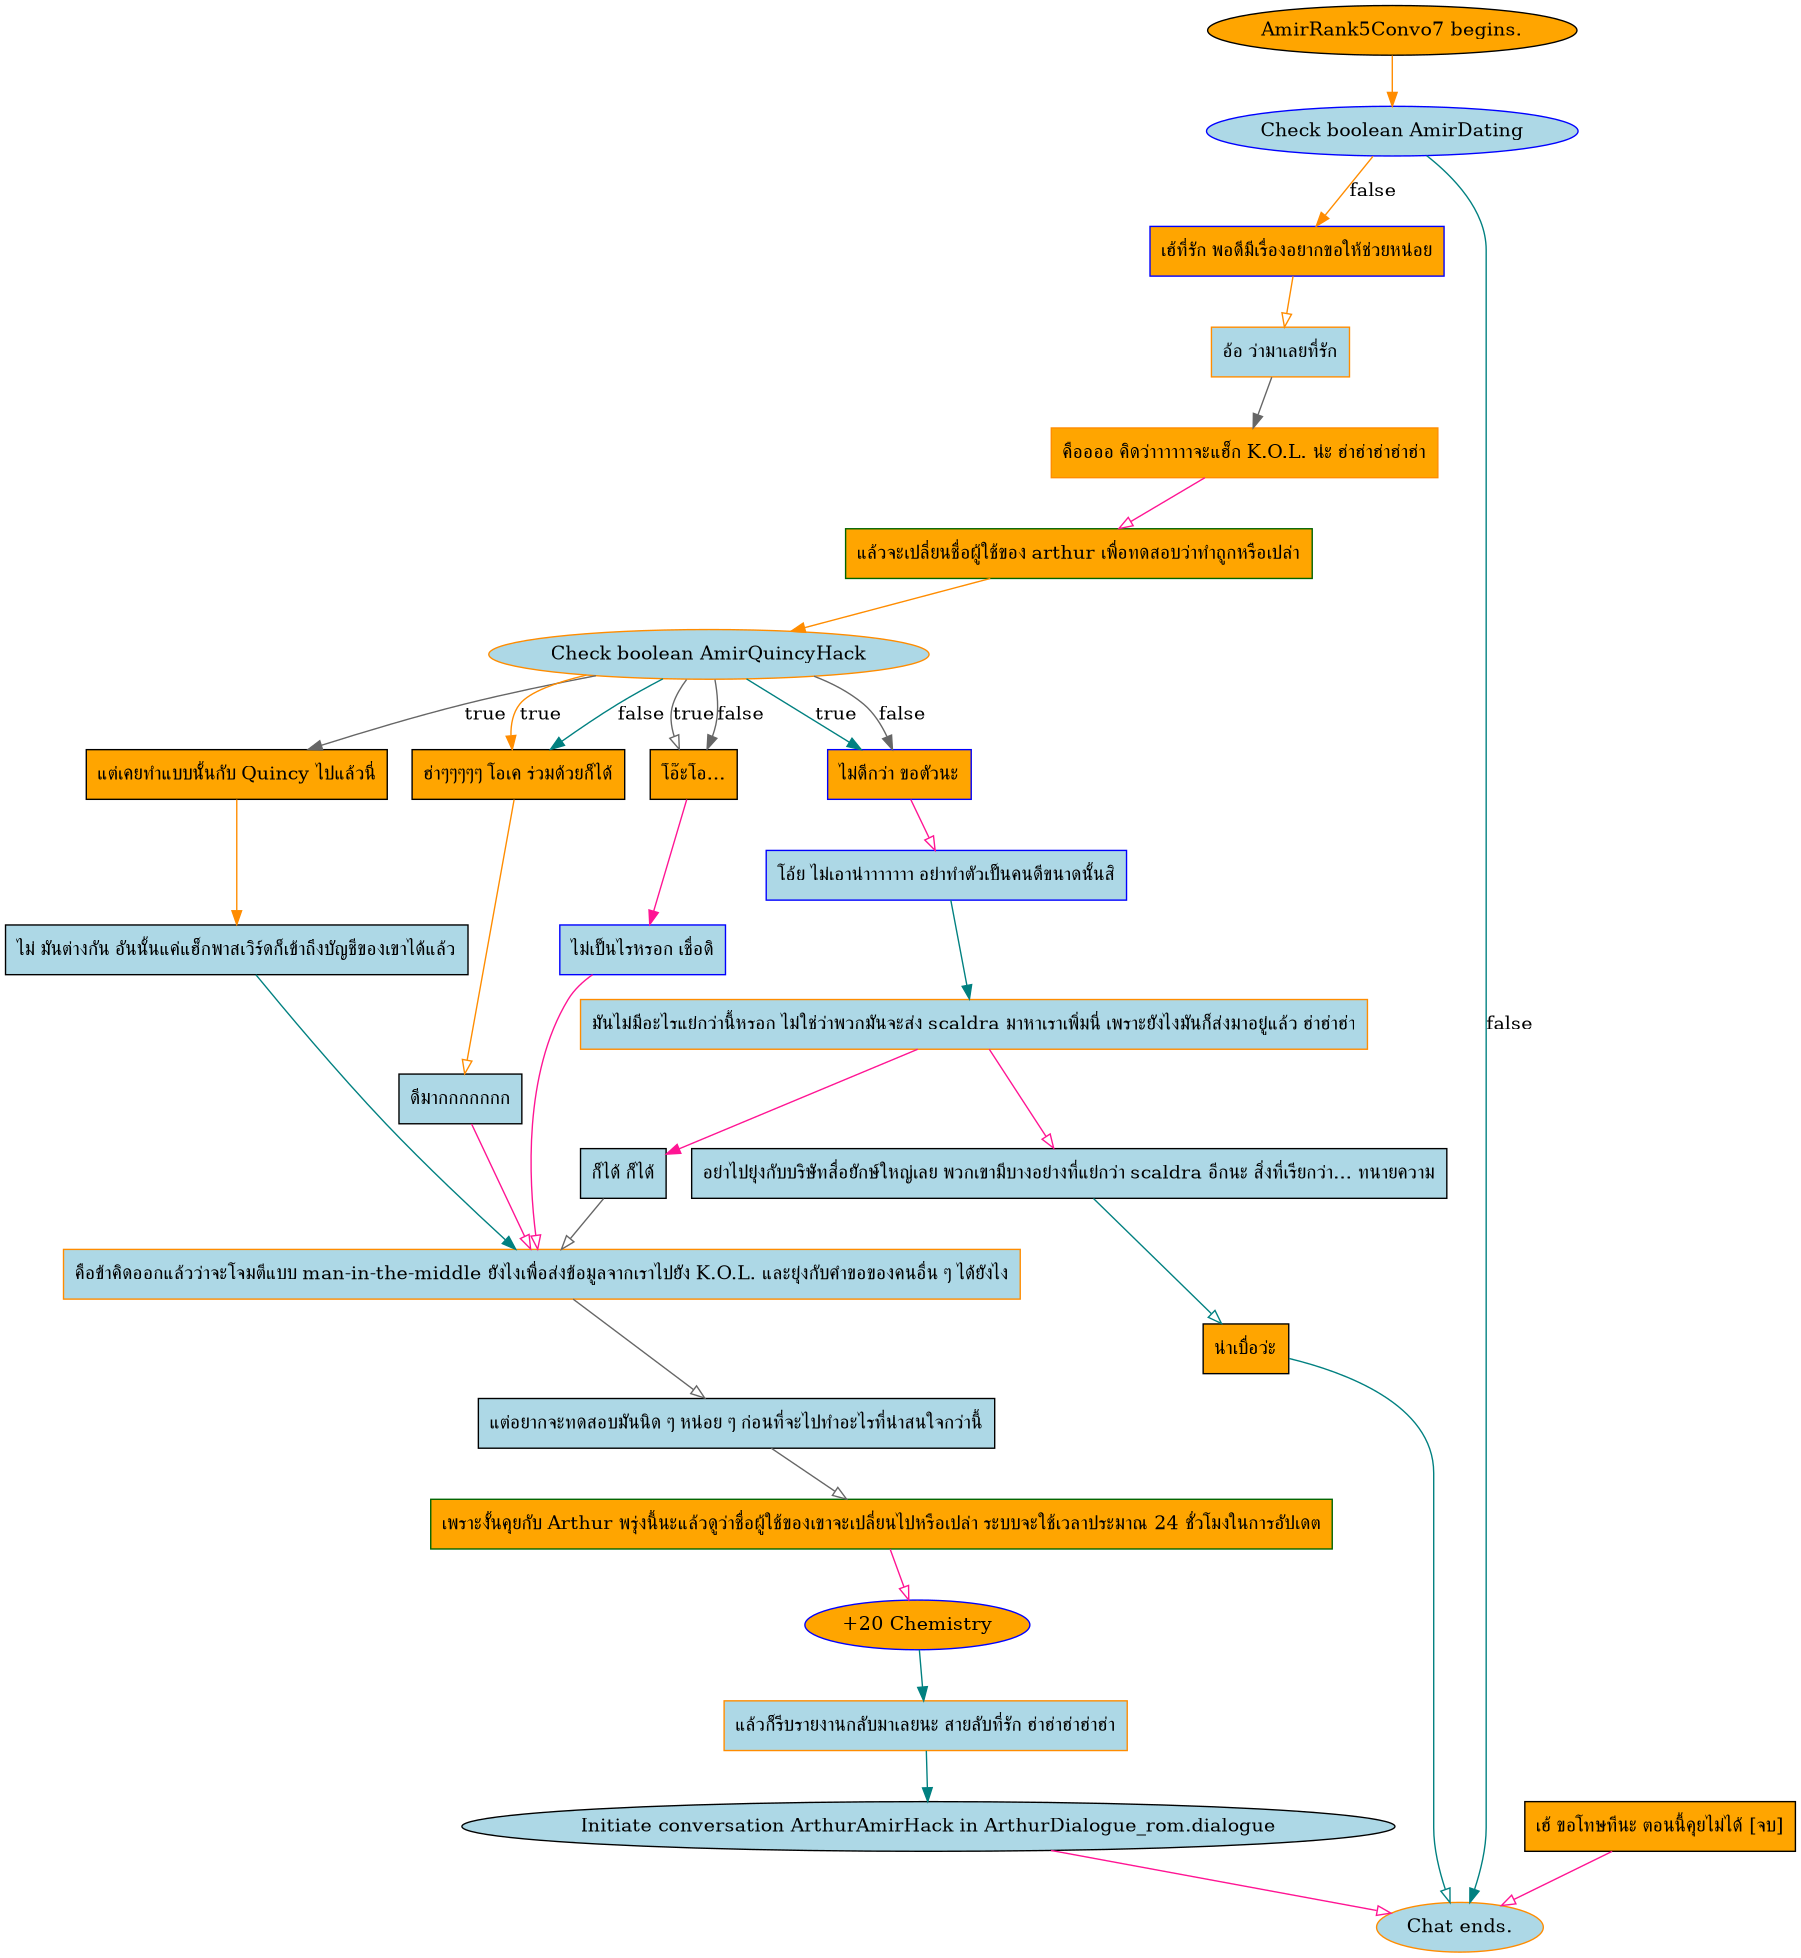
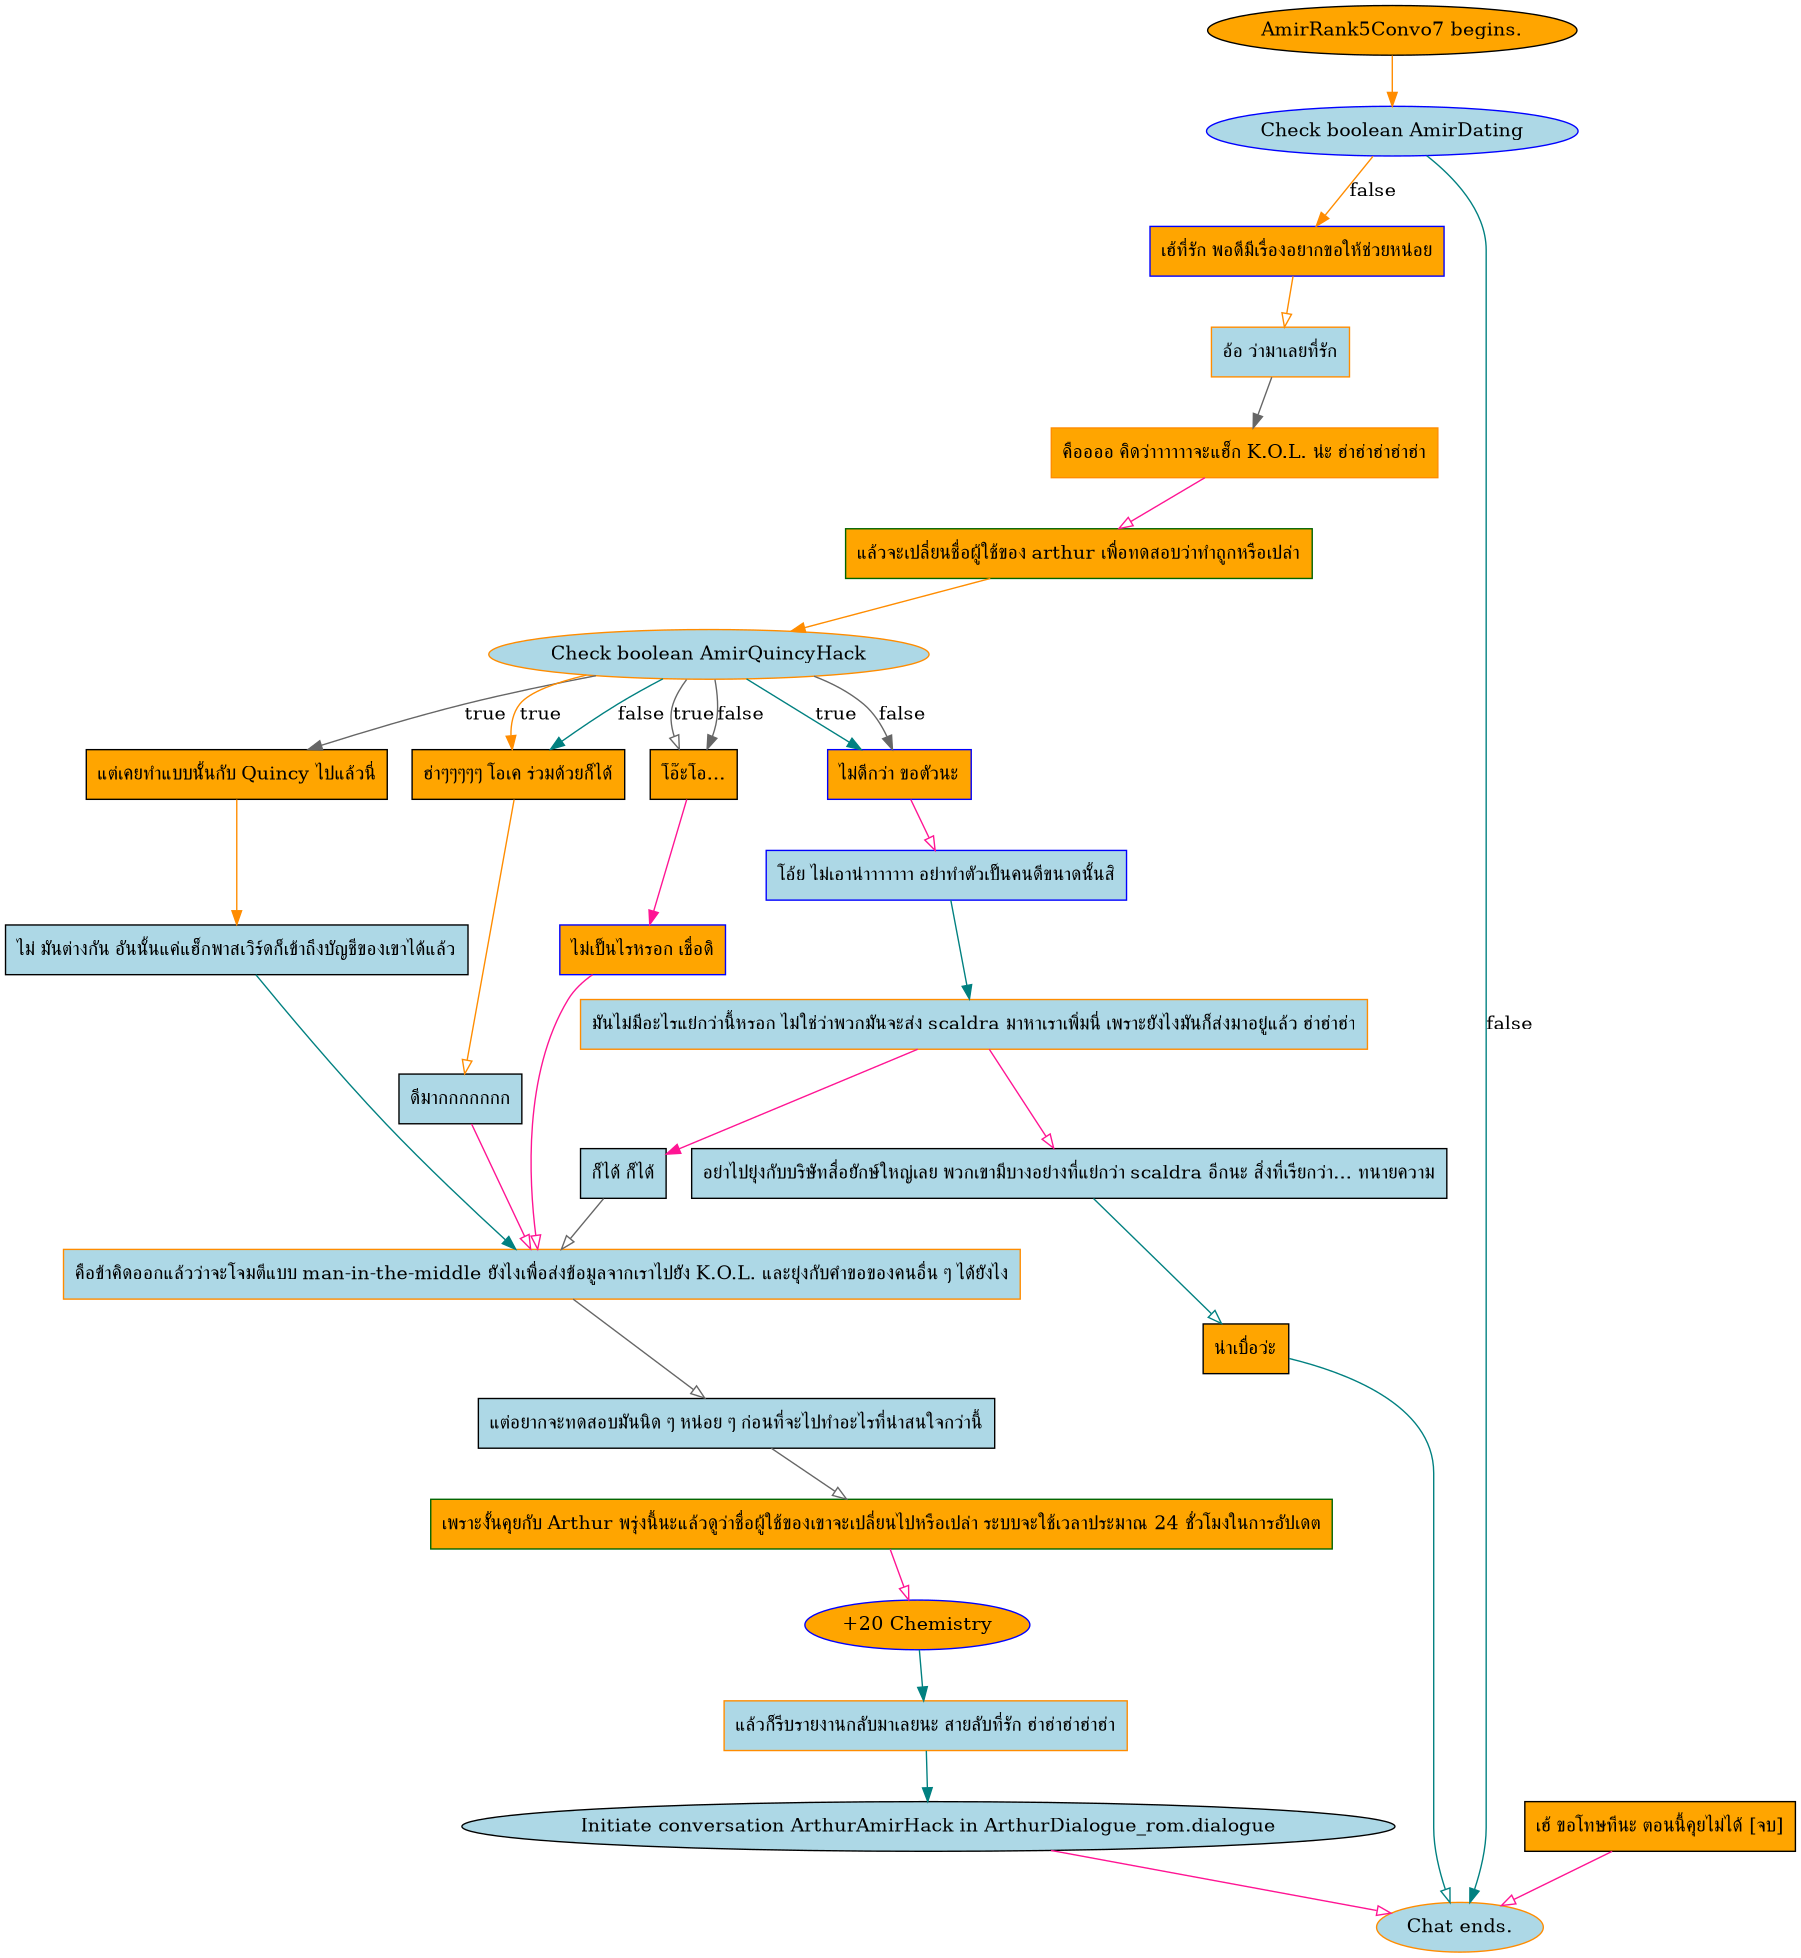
node "ไม่เป็นไรหรอก เชื่อดิ": fillcolor lightblue -> orange
